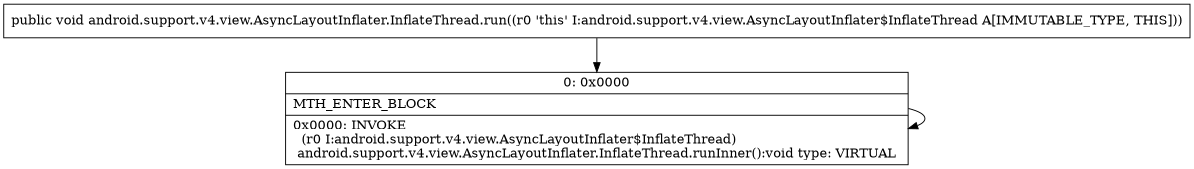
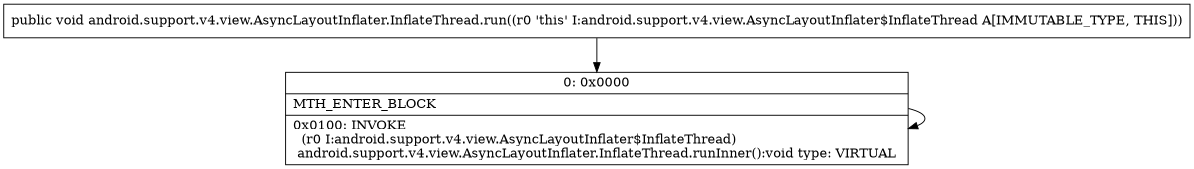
node "0: 0x0000": text "0x0000: INVOKE" -> "0x0100: INVOKE"
